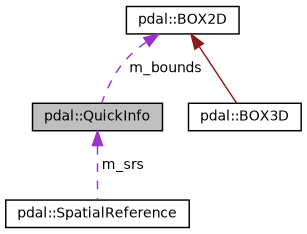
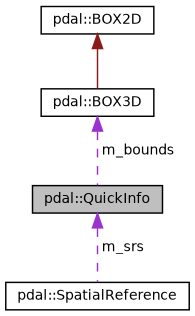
edge "pdal::QuickInfo" -> "pdal::BOX2D": now "pdal::QuickInfo" -> "pdal::BOX3D"
